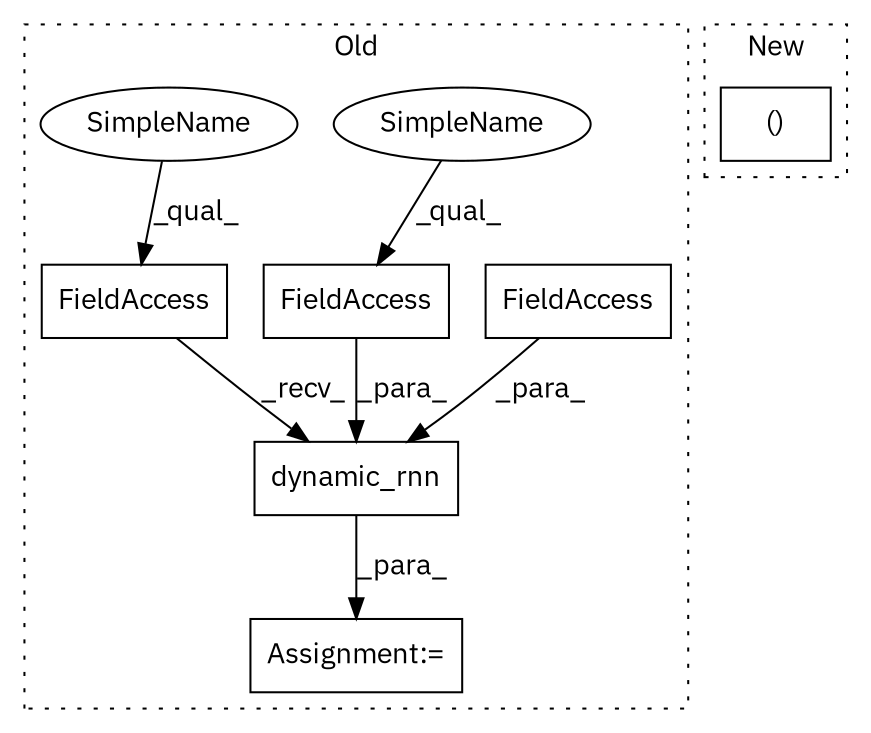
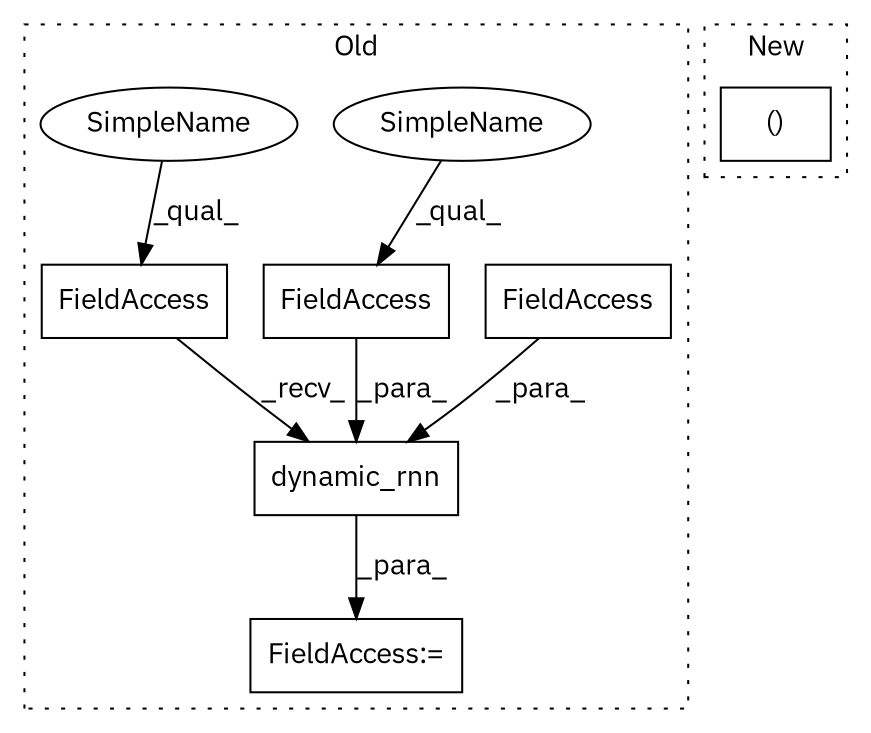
node "Assignment:=": label "Assignment:=" -> "FieldAccess:="
